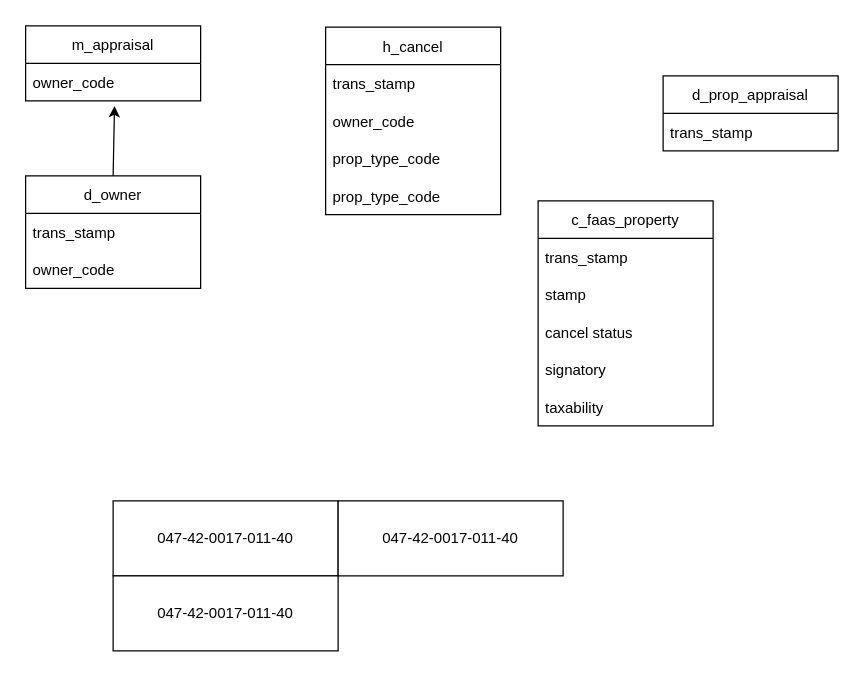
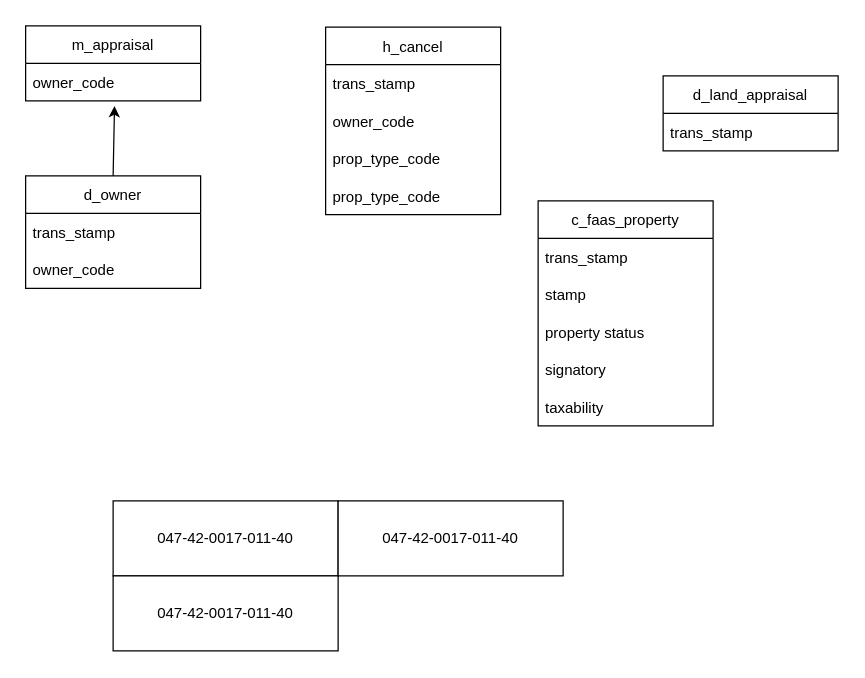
node "d_prop_appraisal": label "d_prop_appraisal" -> "d_land_appraisal"
node "cancel status": label "cancel status" -> "property status"
